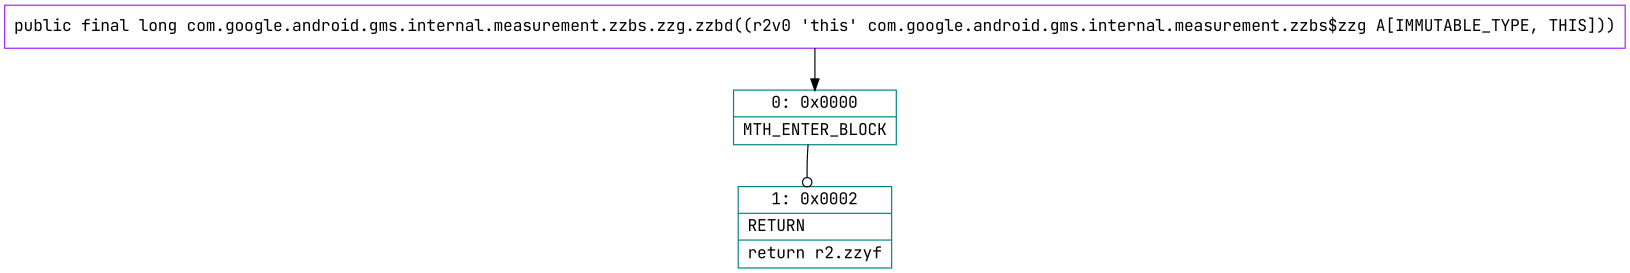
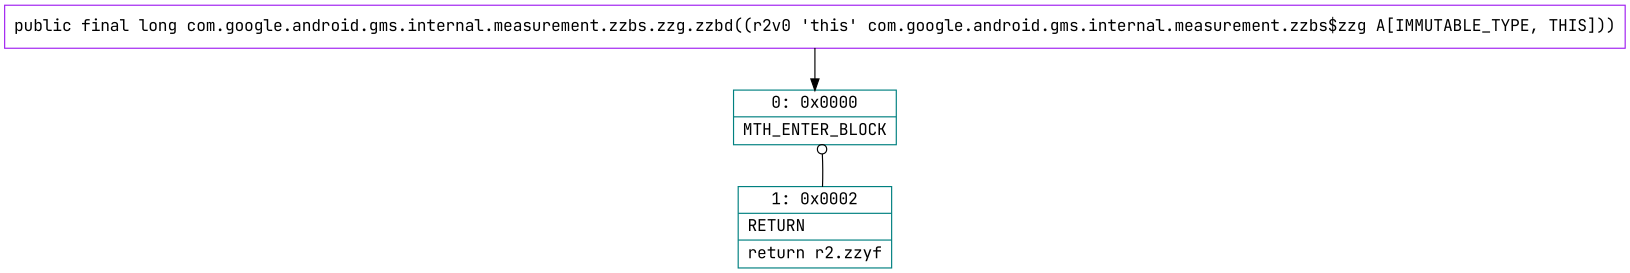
edge "0: 0x0000" -> "1: 0x0002": reversed
